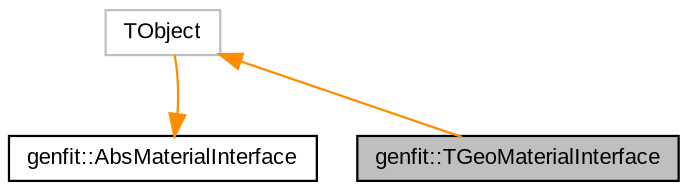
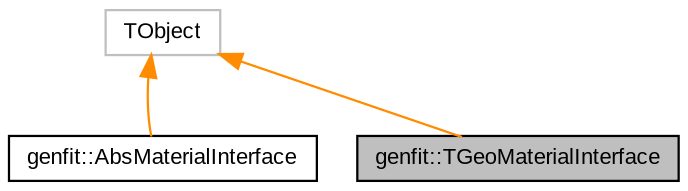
edge "TObject" -> "genfit::AbsMaterialInterface": reversed
